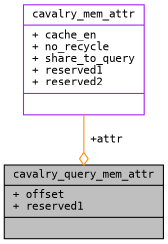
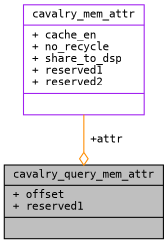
node "cavalry_mem_attr": text "+ share_to_query" -> "+ share_to_dsp"
